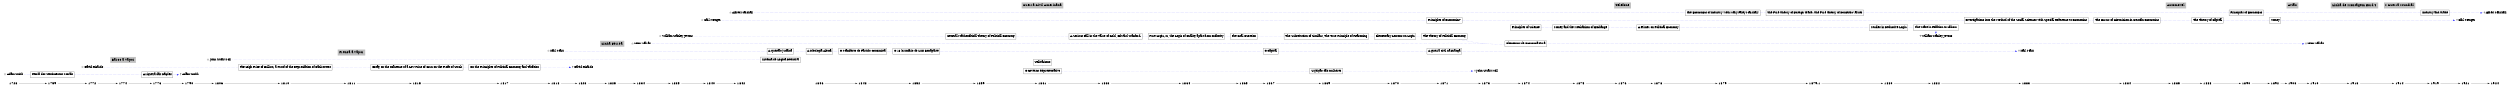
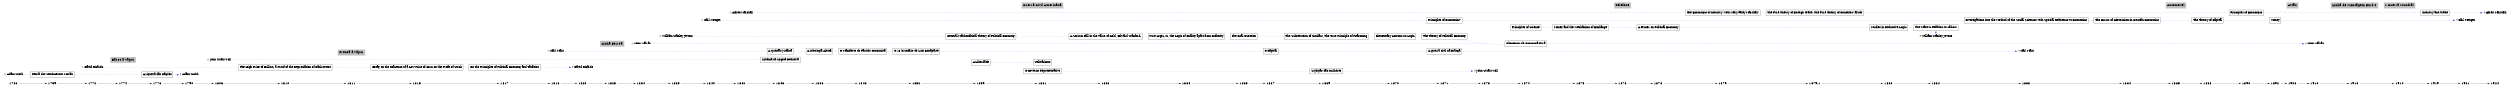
node "A Liberdade": added
node "1843": added
